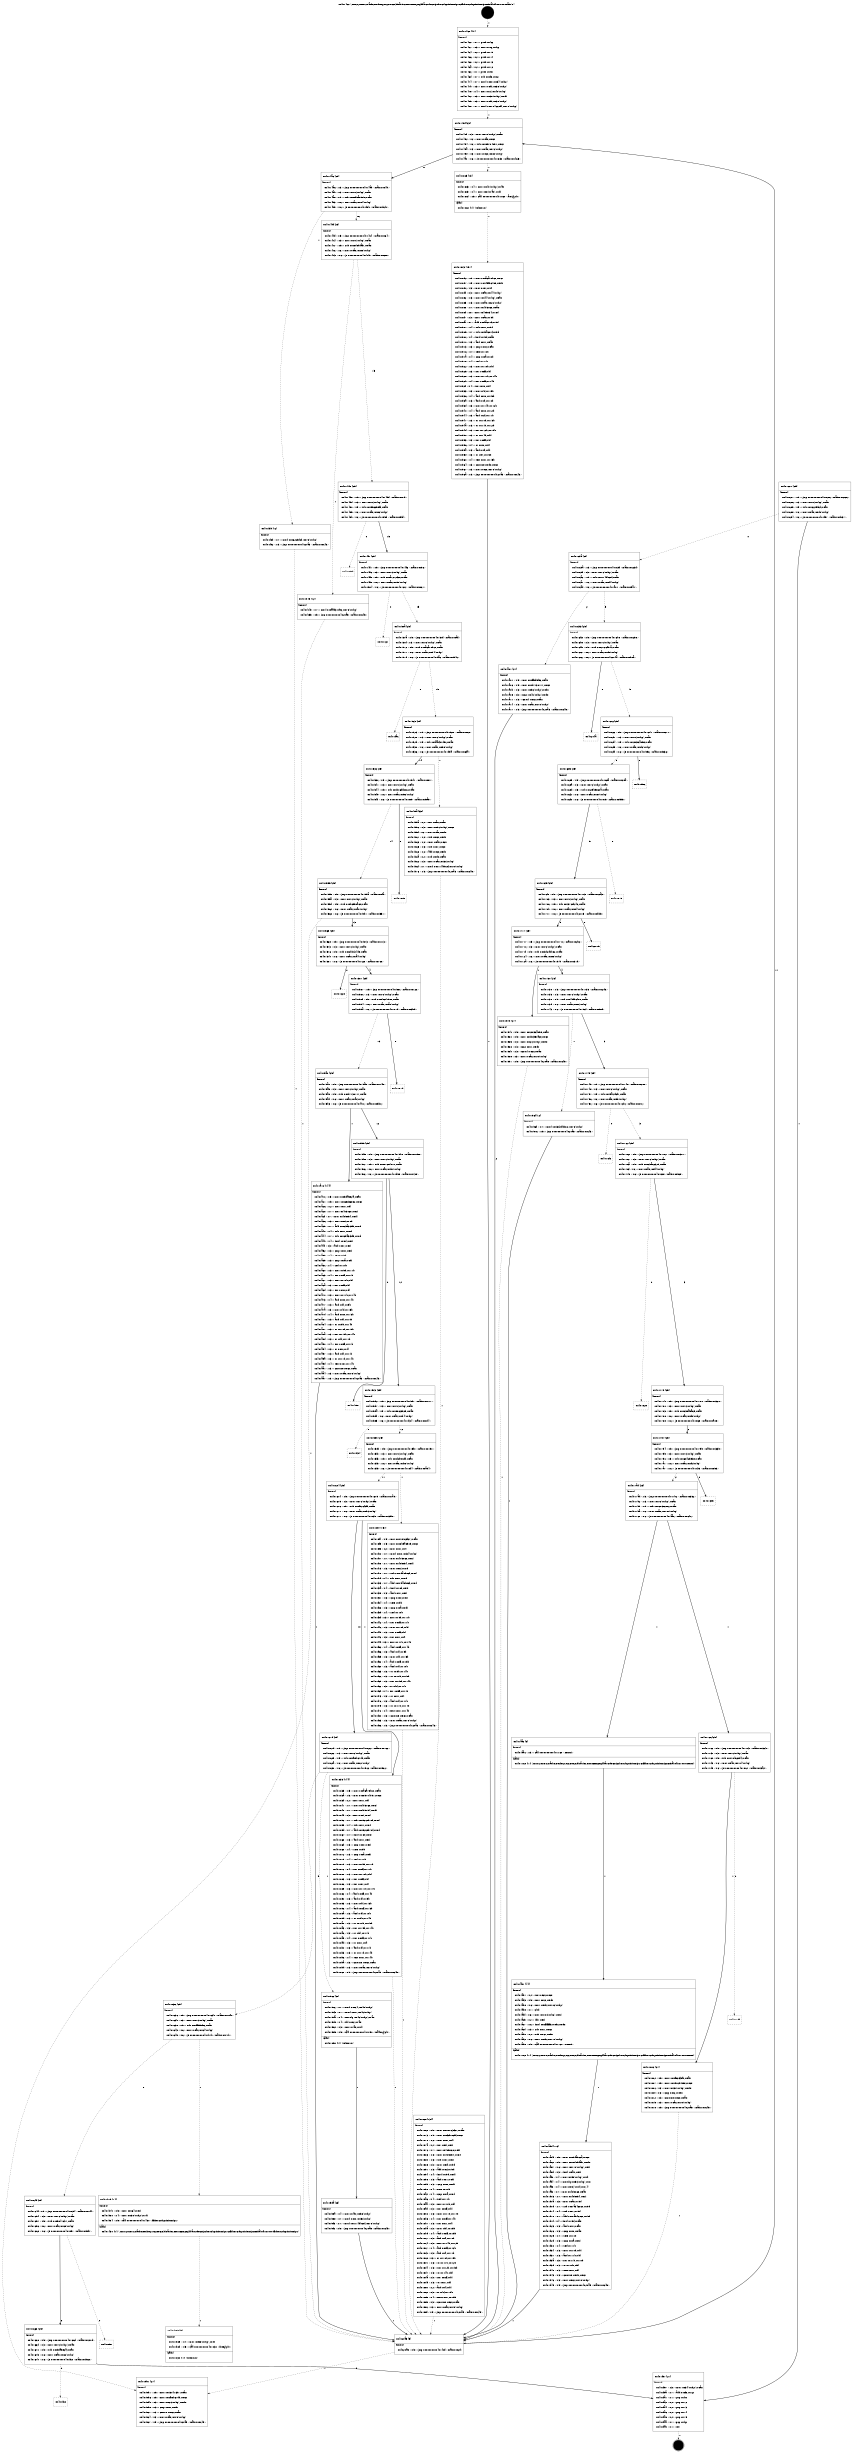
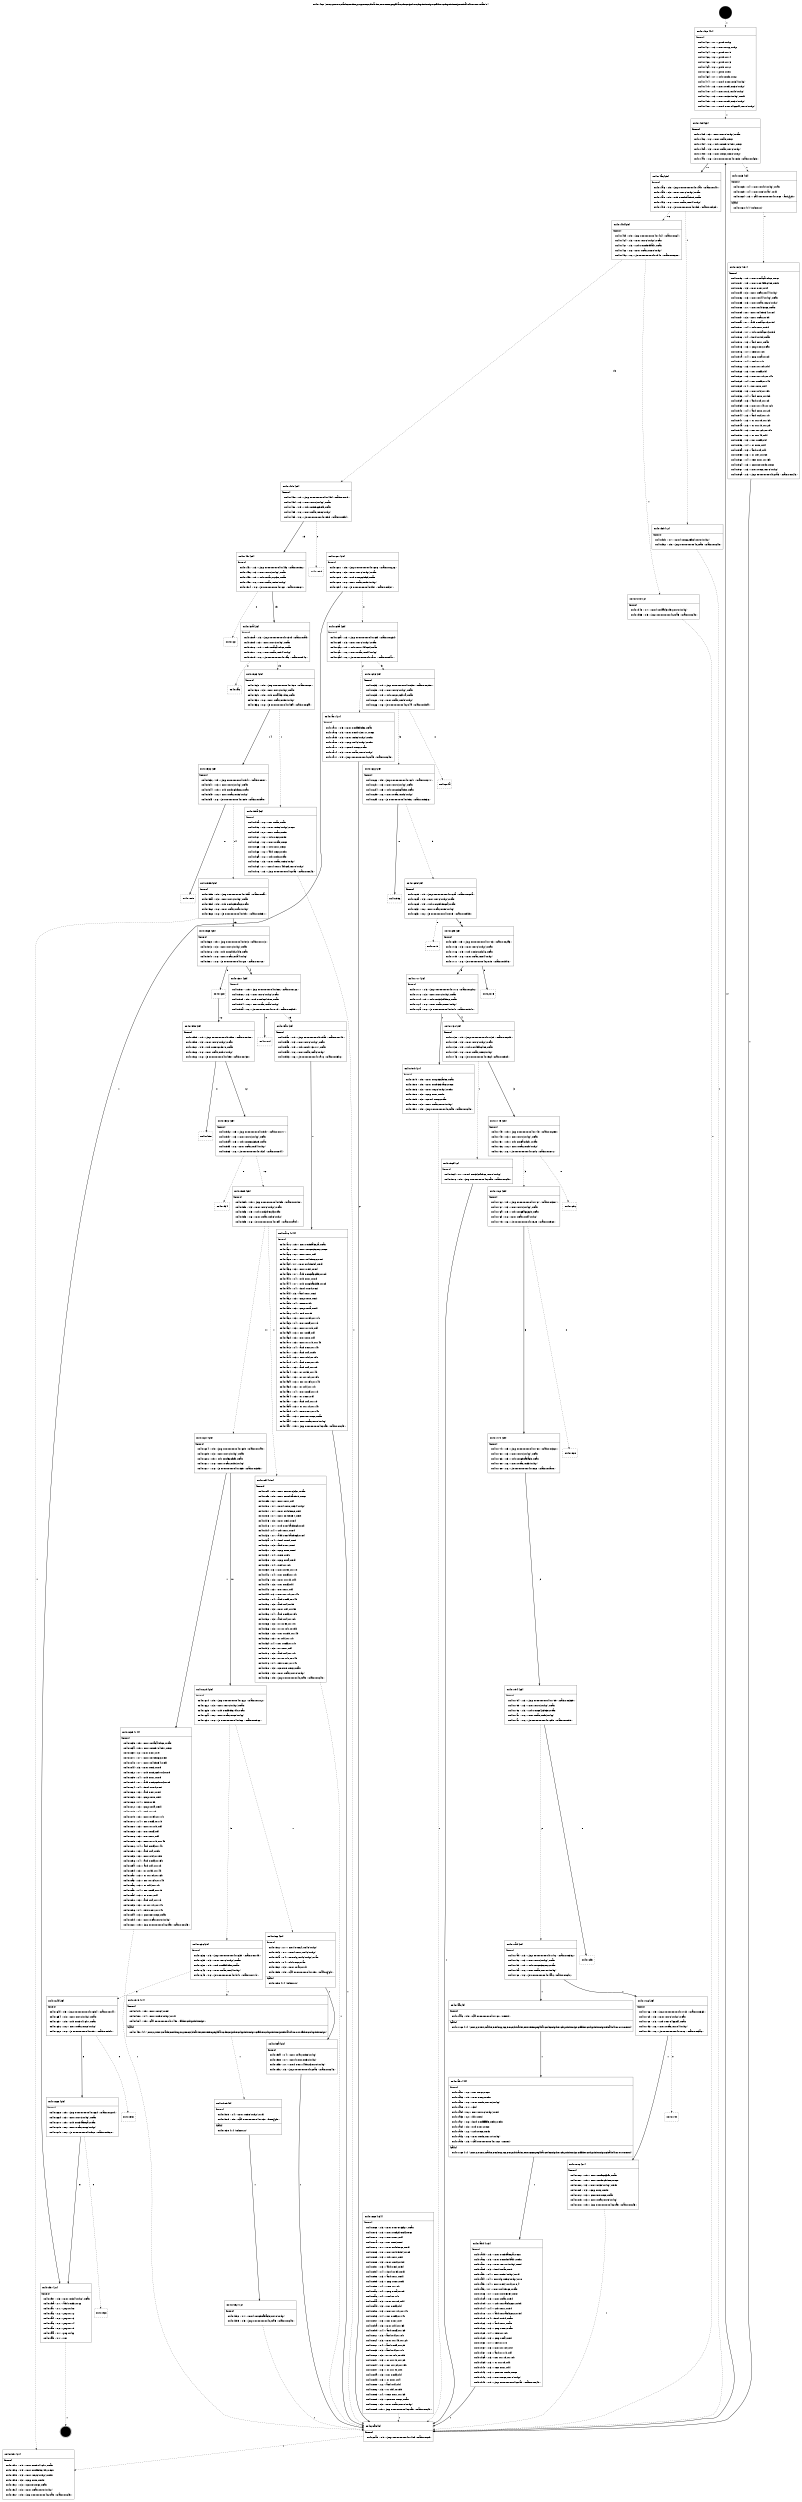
edge "0x4014f1 [25]" -> "0x40150a [25]": style dashed -> bold
edge "0x4016b3 [25]" -> "0x40204a": style bold -> dashed
edge "0x4015a0 [25]" -> "0x4015b9 [25]": now "0x401c2e" -> "0x4015b9 [25]"
node "0x401b92 [12]": added
